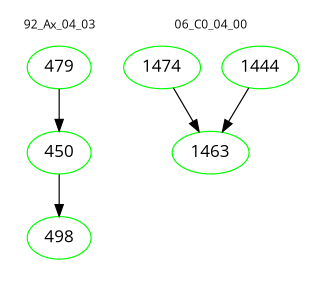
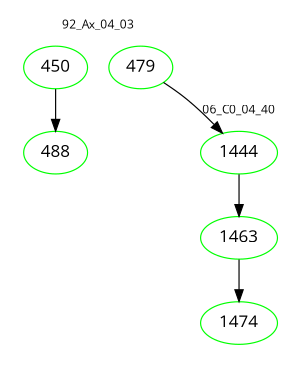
cluster "06_C0_04_00": label "06_C0_04_00" -> "06_C0_04_40"
edge "479" -> "450": now "479" -> "1444"
edge "1474" -> "1463": reversed
node "498": label "498" -> "488"
